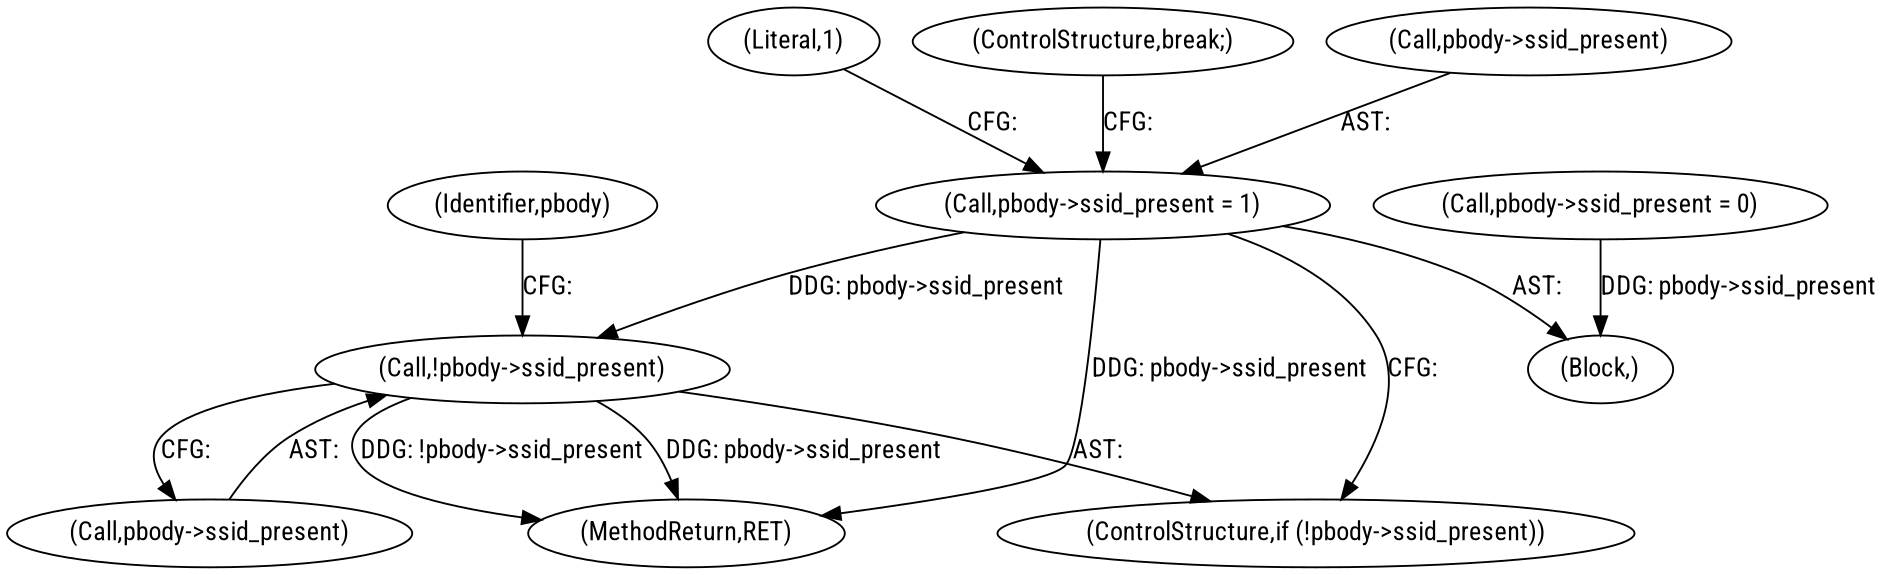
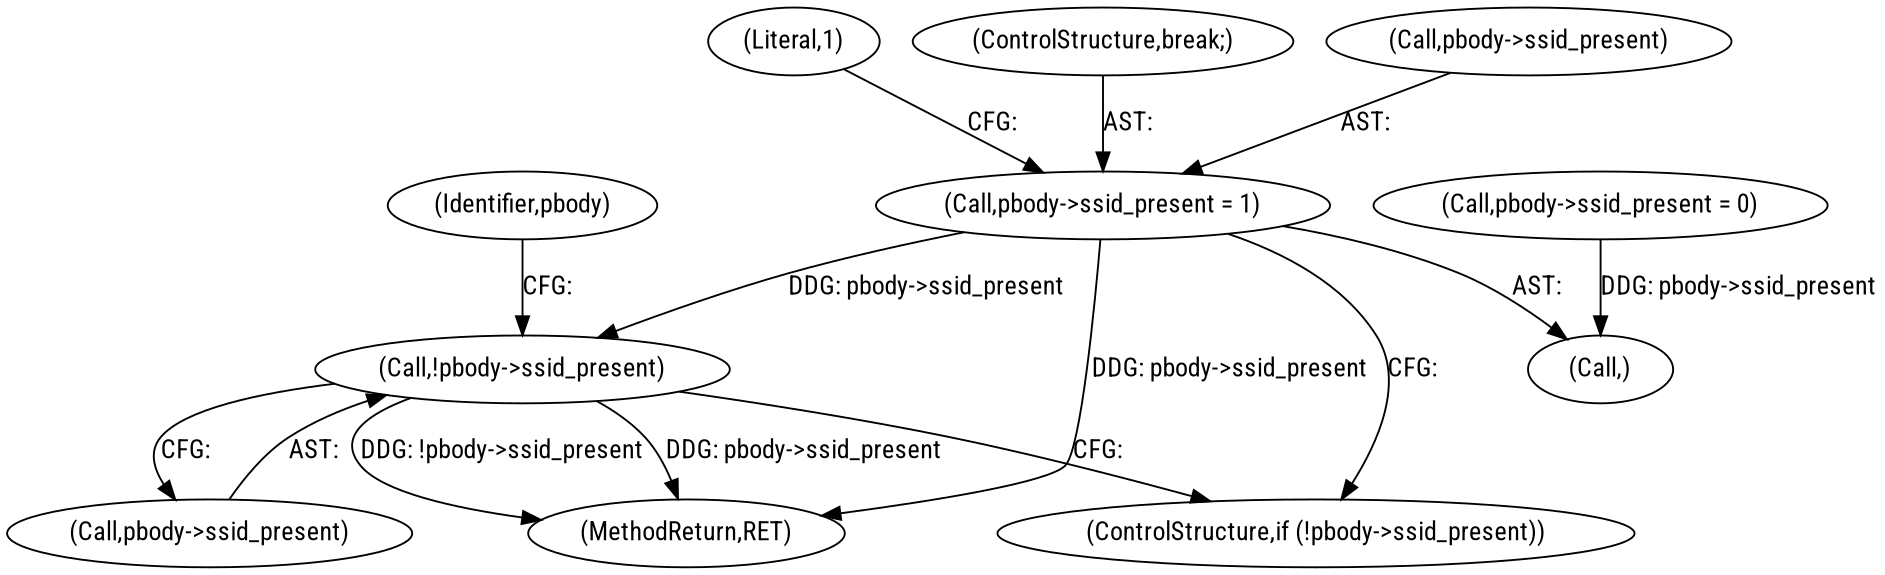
edge "(ControlStructure,break;)" -> "(Call,pbody->ssid_present = 1)": label "CFG: " -> "AST: "
node "(Block,)": label "(Block,)" -> "(Call,)"
edge "(Call,!pbody->ssid_present)" -> "(ControlStructure,if (!pbody->ssid_present))": label "AST: " -> "CFG: "
